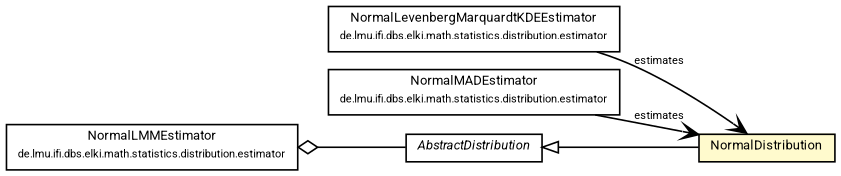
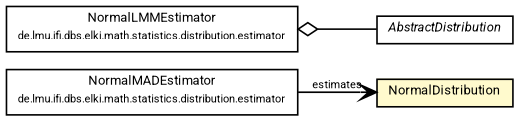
node "NormalLevenbergMarquardtKDEEstimator": removed
edge "NormalDistribution" -> "AbstractDistribution": removed
